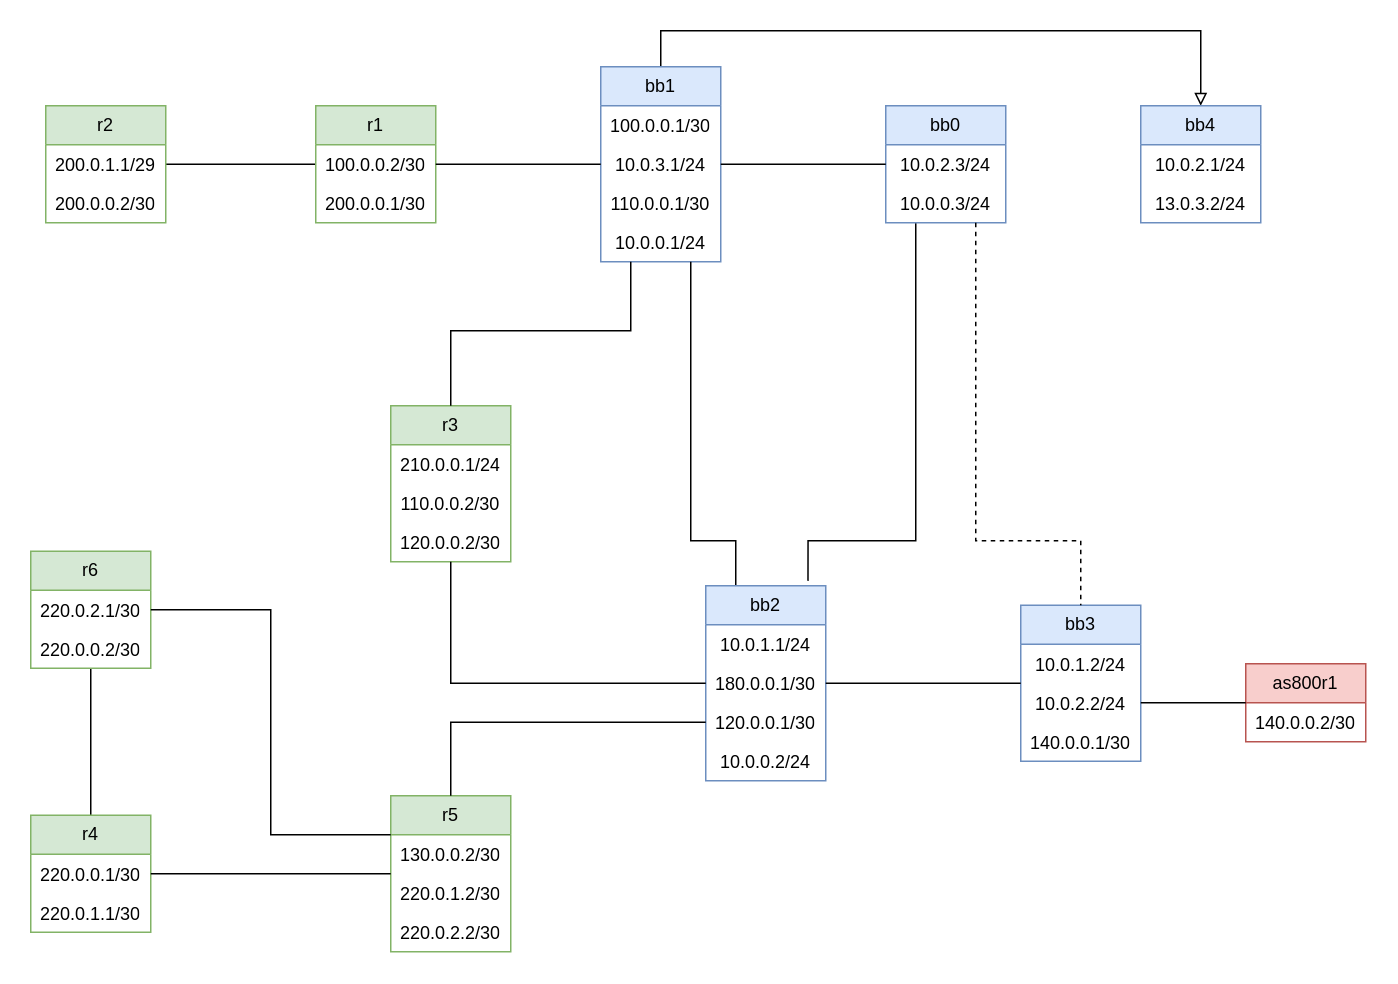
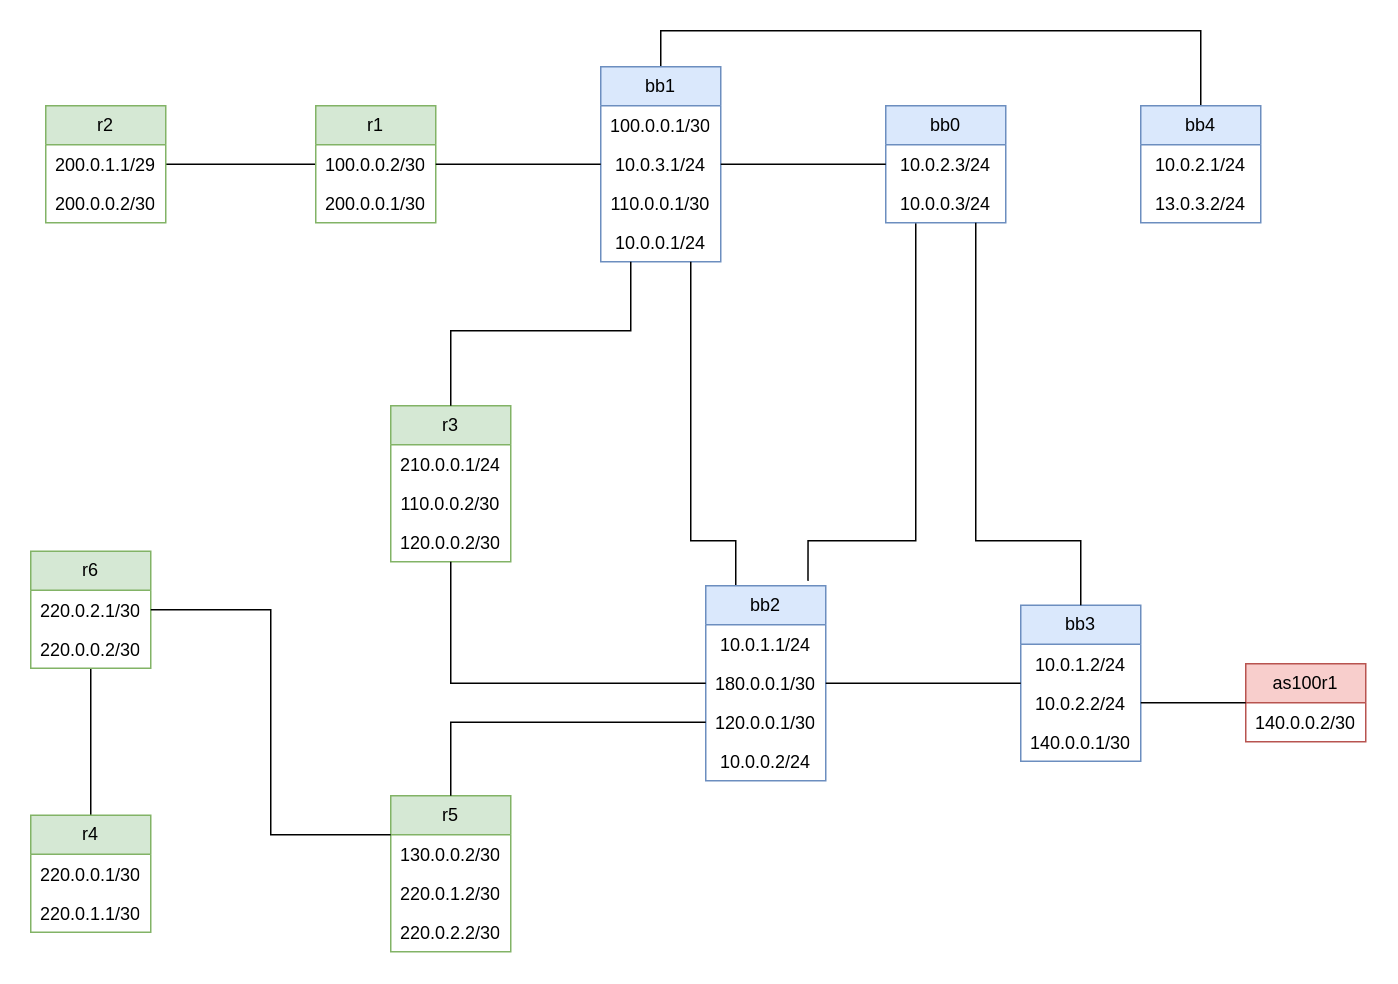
edge "bb1" -> "bb4": arrowhead block -> none
edge "bb0" -- "bb3": style dashed -> solid
node "as800r1": label "as800r1" -> "as100r1"
edge "220.0.0.1/30" -- "r5": removed
